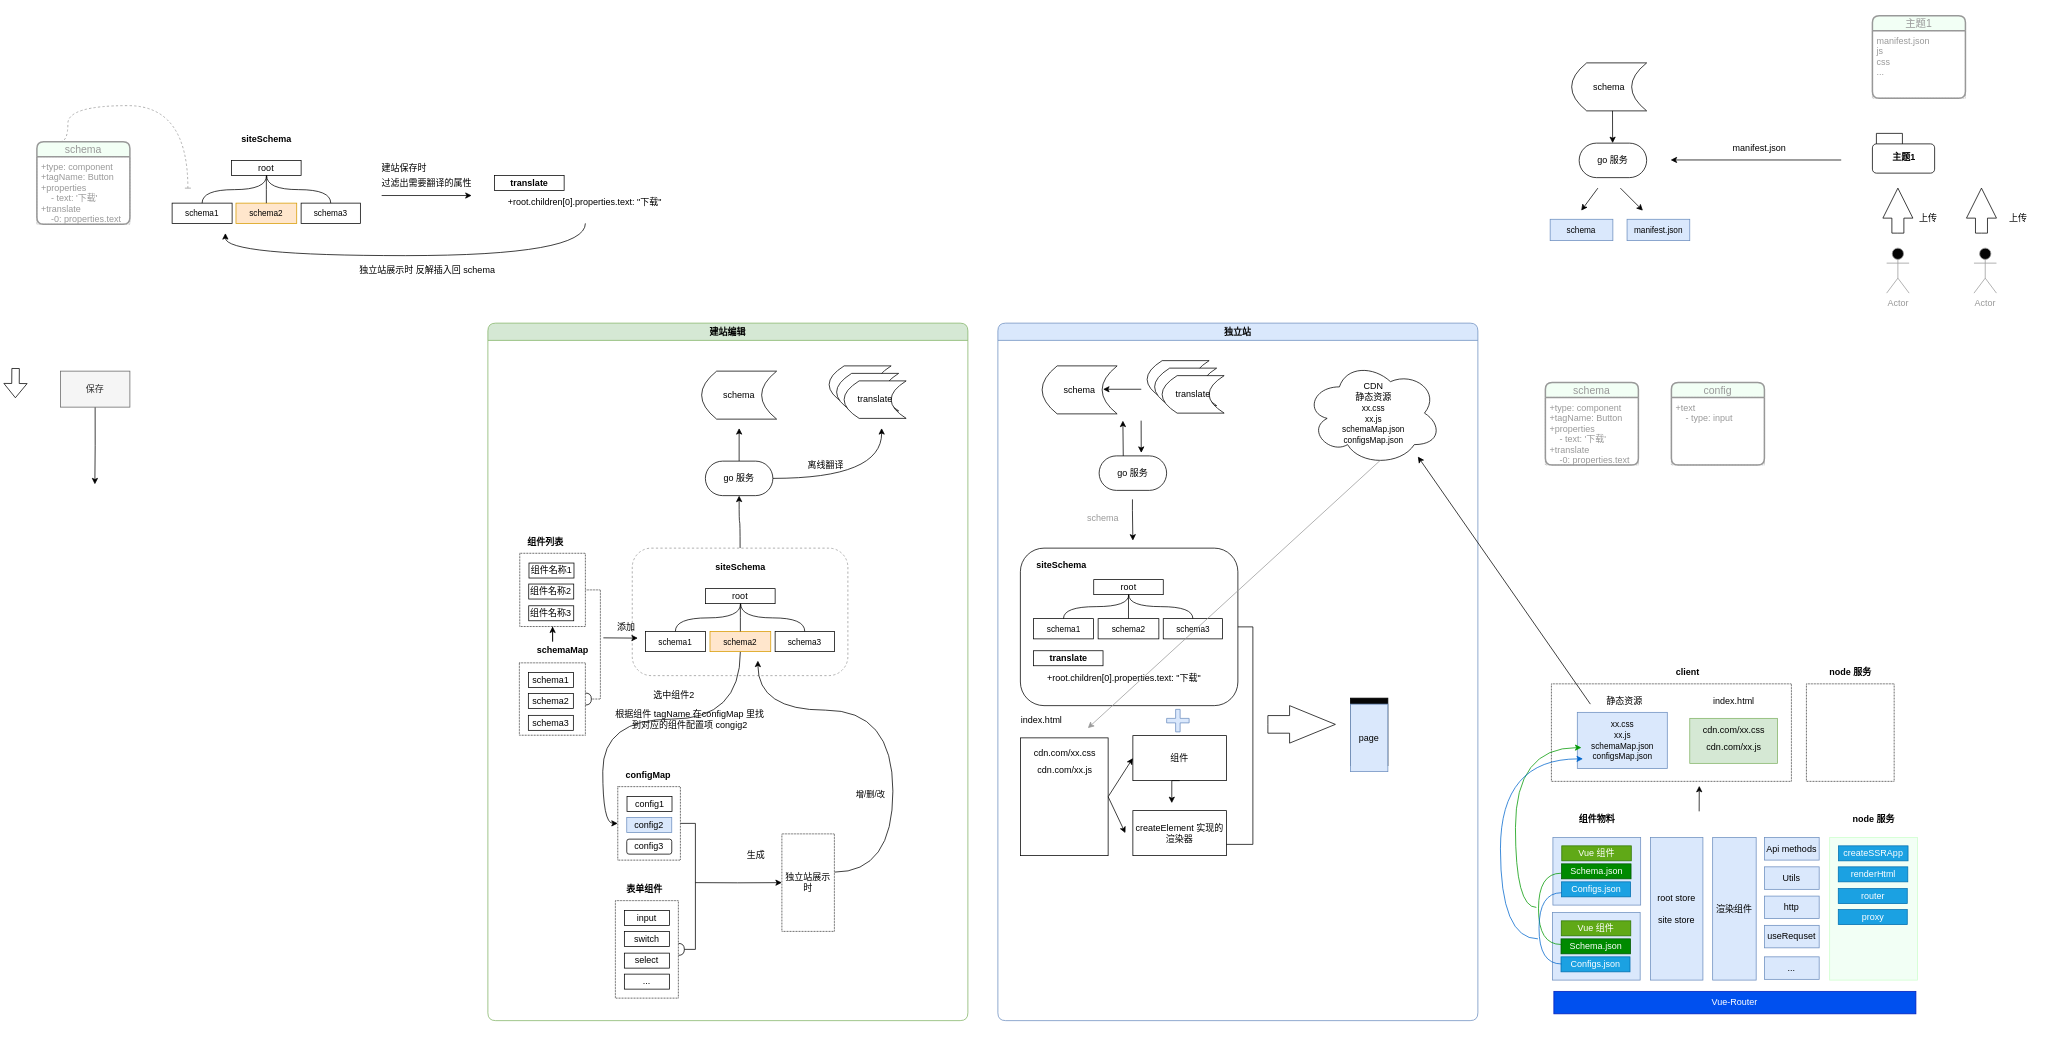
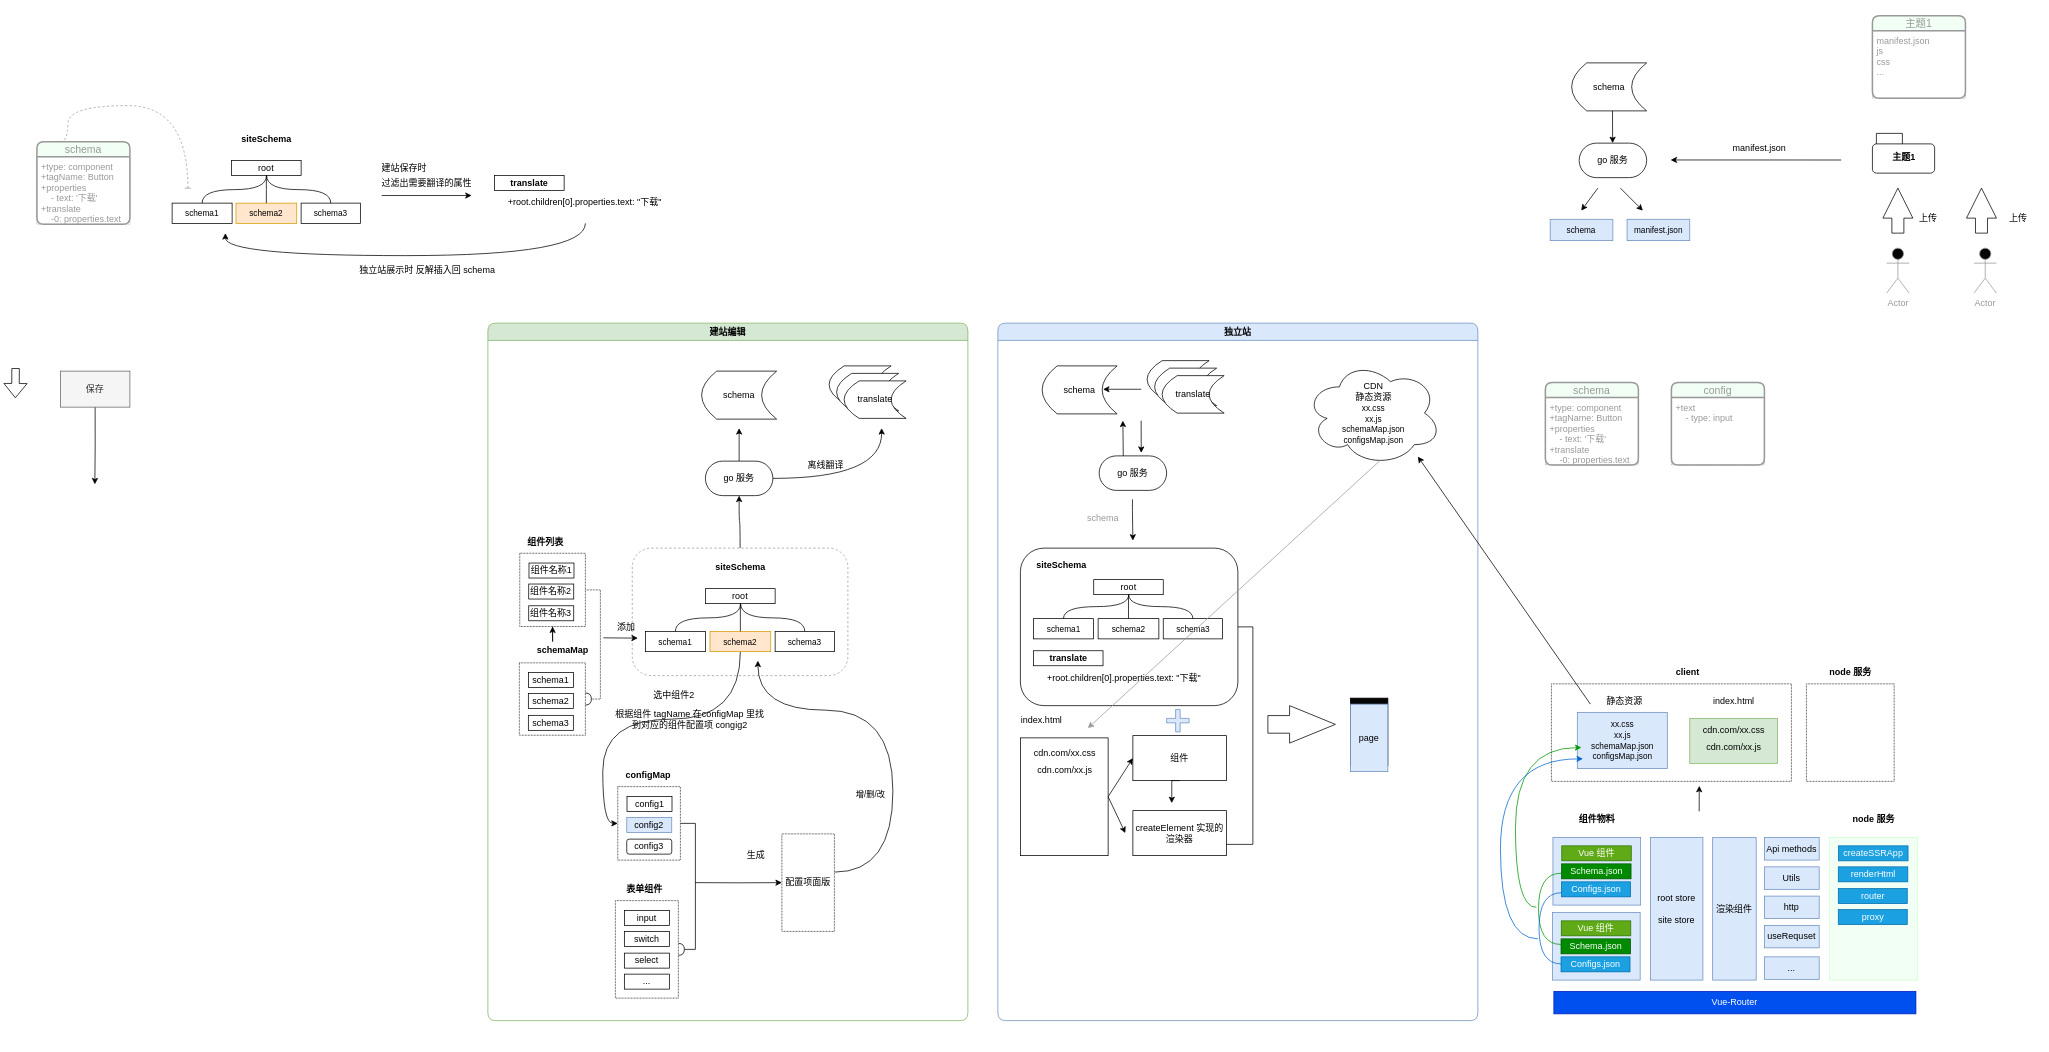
node "独立站展示时": label "独立站展示时" -> "配置项面版"
